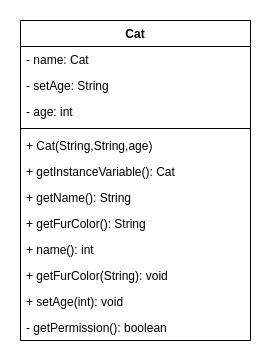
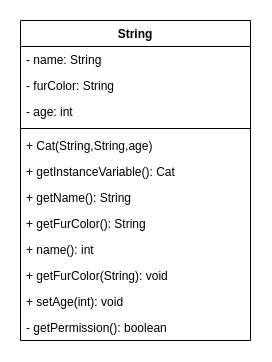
node "Cat": label "Cat" -> "String"
node "- name: Cat": label "- name: Cat" -> "- name: String"
node "- setAge: String": label "- setAge: String" -> "- furColor: String"
